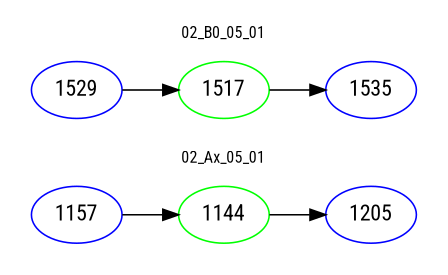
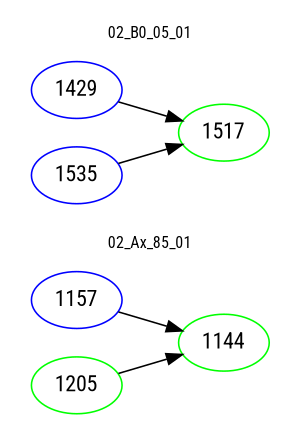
node "1529": label "1529" -> "1429"
edge "1517" -> "1535": reversed
cluster "02_Ax_05_01": label "02_Ax_05_01" -> "02_Ax_85_01"
edge "1144" -> "1205": reversed
node "1205": color blue -> green
